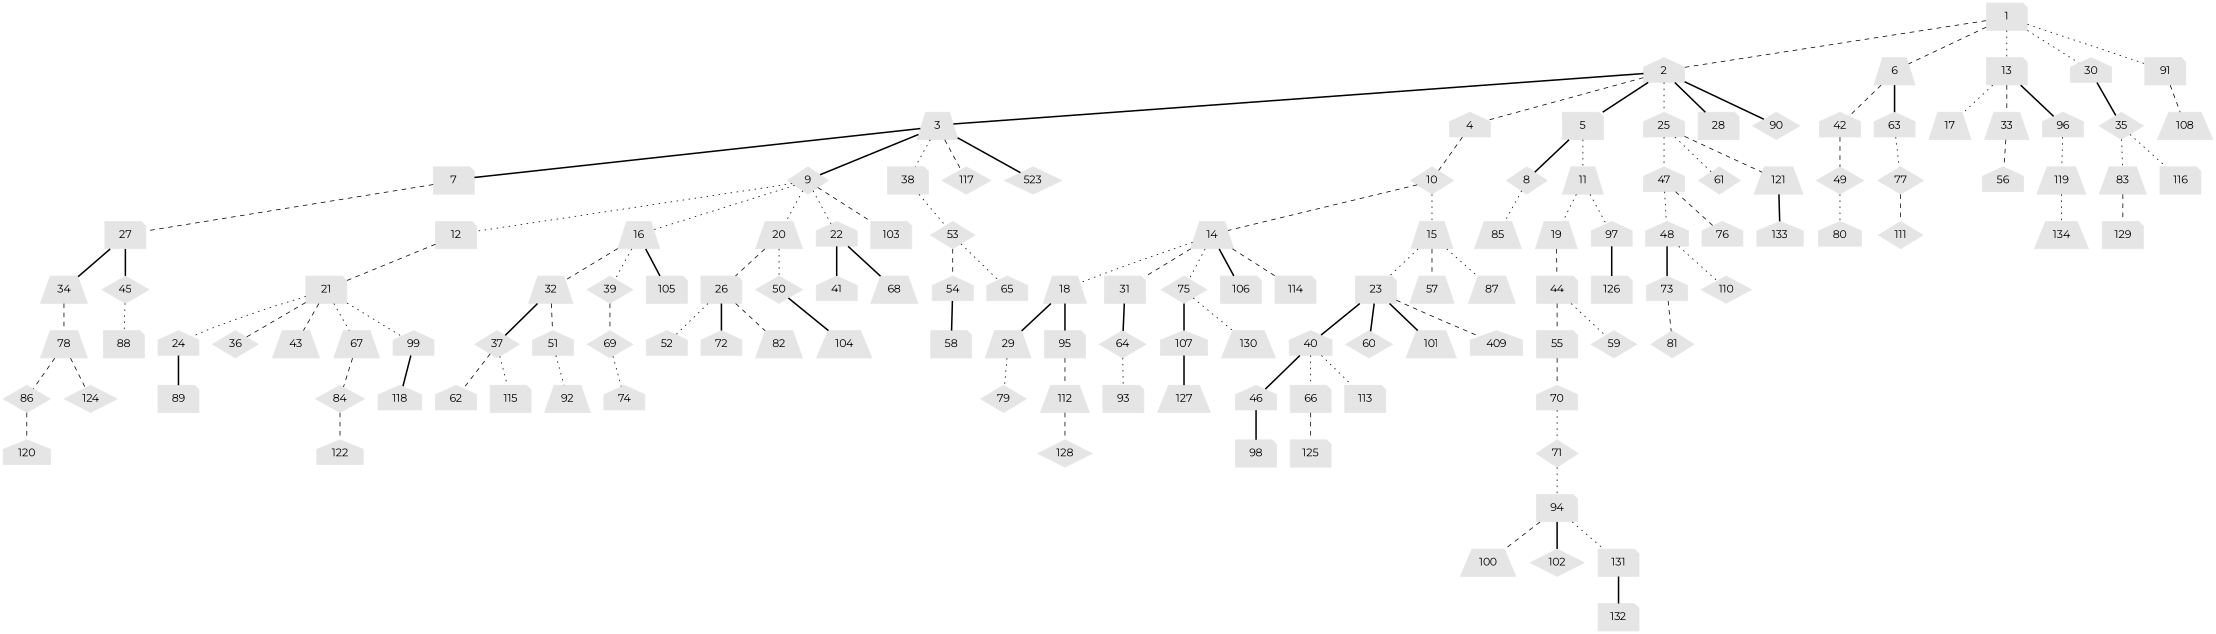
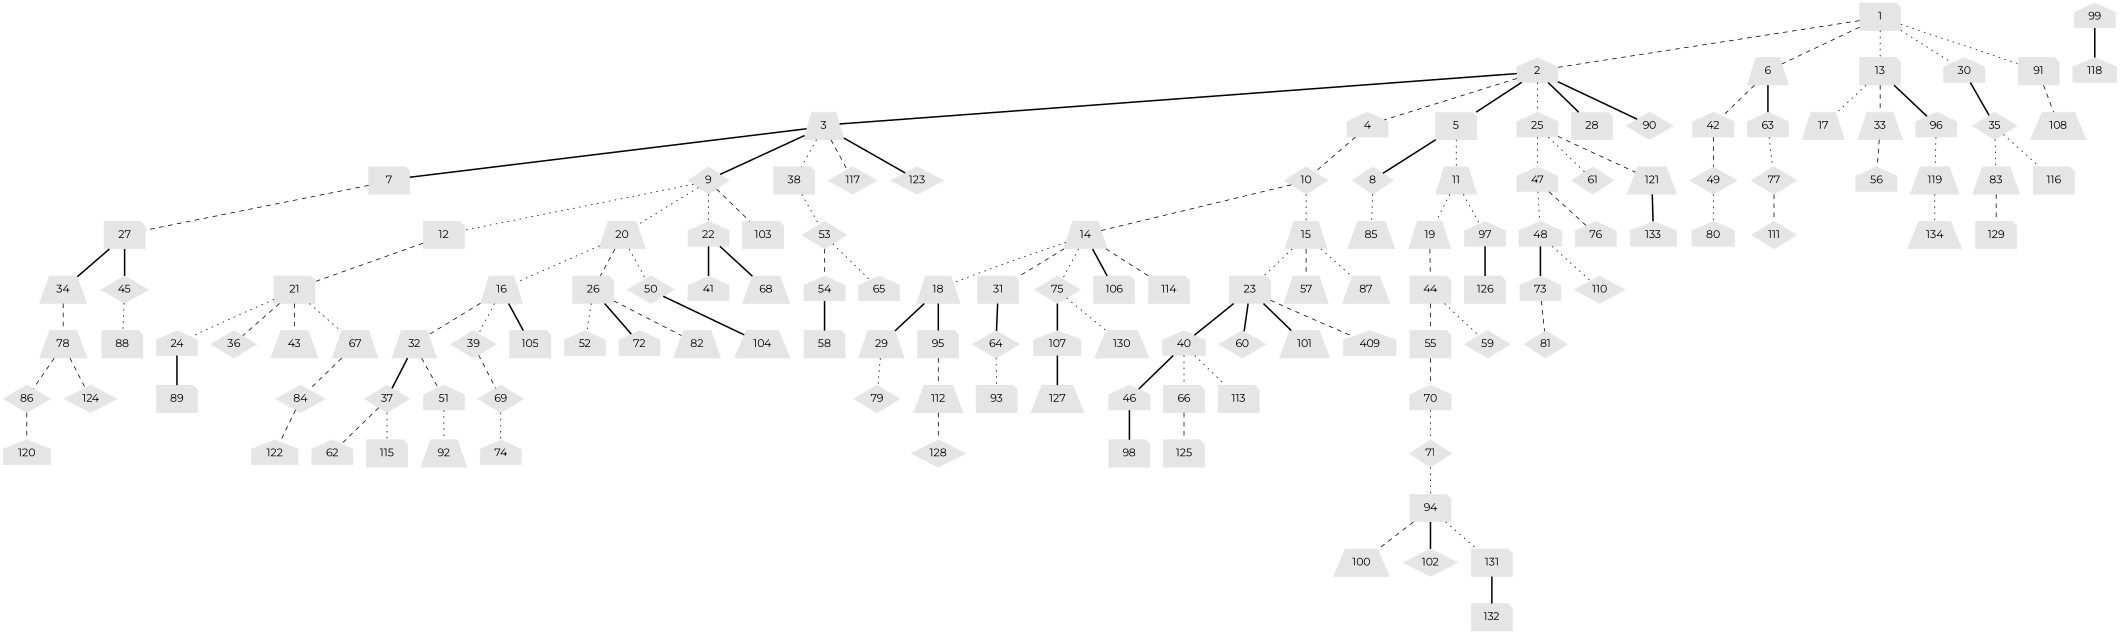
node "523": label "523" -> "123"
edge "9" -- "16": now "20" -- "16"
edge "21" -- "99": removed
